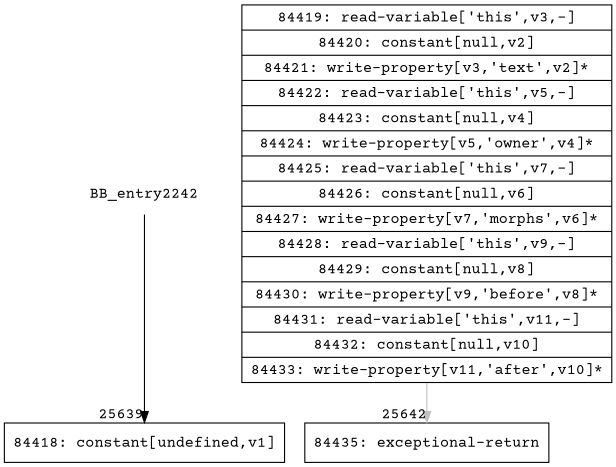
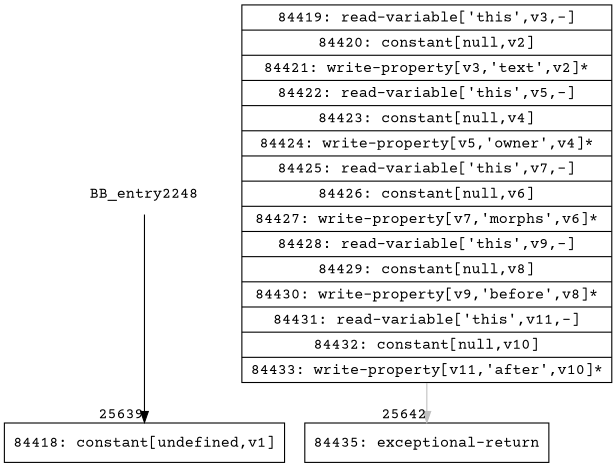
node "BB_entry2242": label "BB_entry2242" -> "BB_entry2248"
